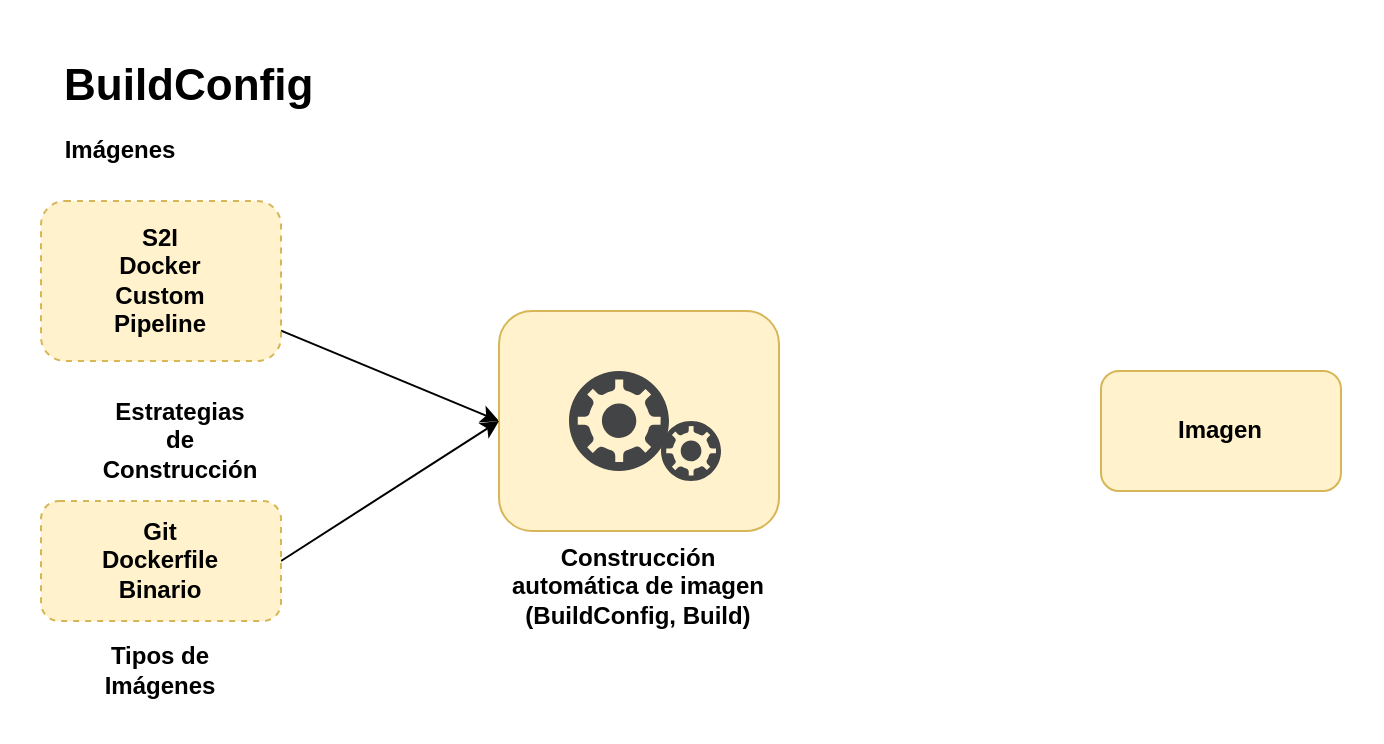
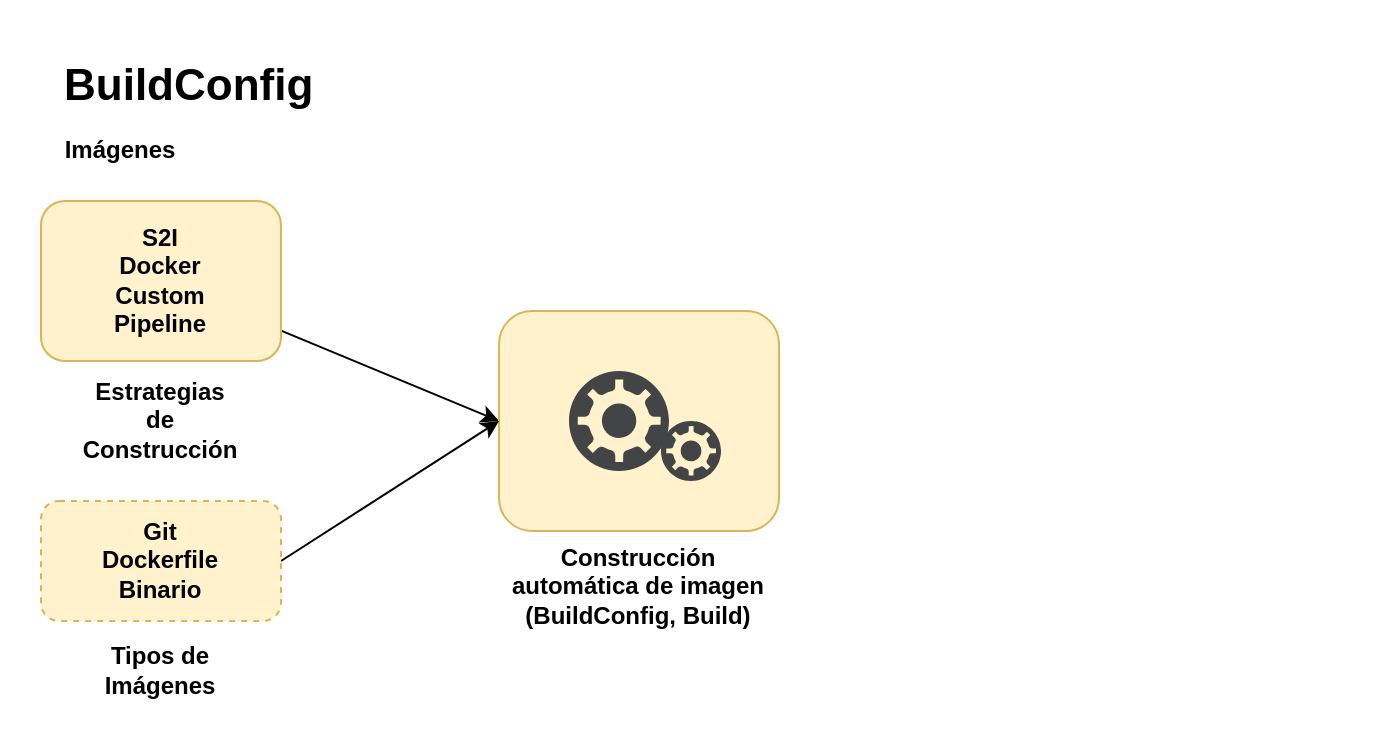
node "S2I Docker Custom Pipeline": style dashed -> solid
node "Imagen": removed
node "Estrategias de Construcción": moved (181, 441) -> (161, 421)
